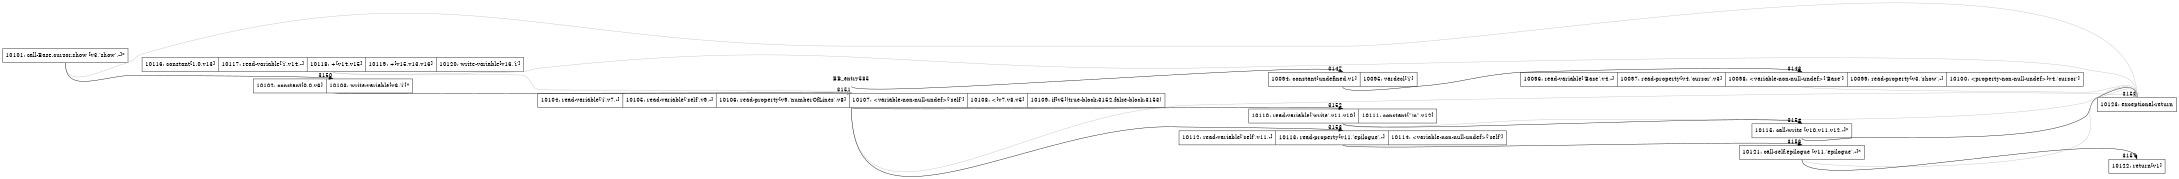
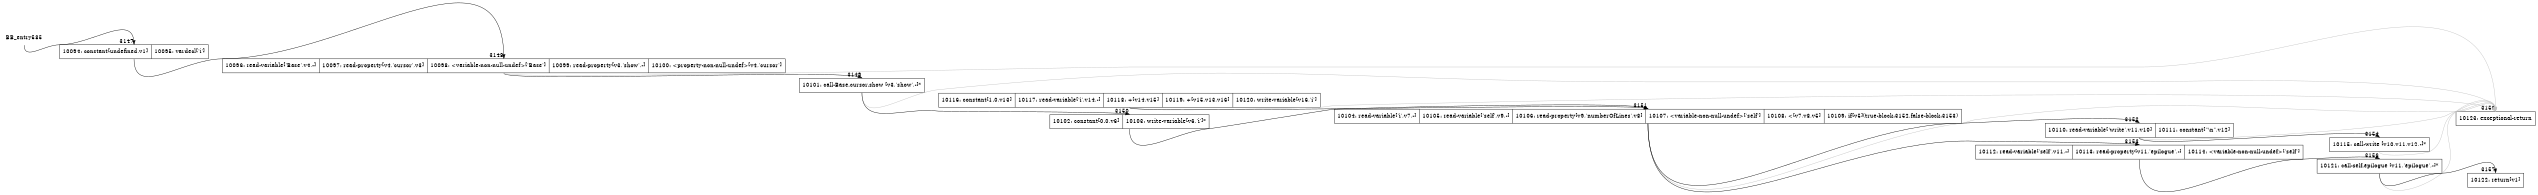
edge "10096: read-variable['Base',v4,-]" -> "10101: call-Base.cursor.show [v3,'show',-]*": added
edge "10116: constant[1.0,v13]" -> "10104: read-variable['i',v7,-]": color gray -> black
edge "10115: call-write [v10,v11,v12,-]*" -> "10123: exceptional-return": color black -> gray
